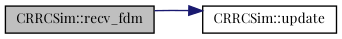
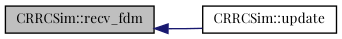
edge "CRRCSim::recv_fdm" -> "CRRCSim::update": reversed
